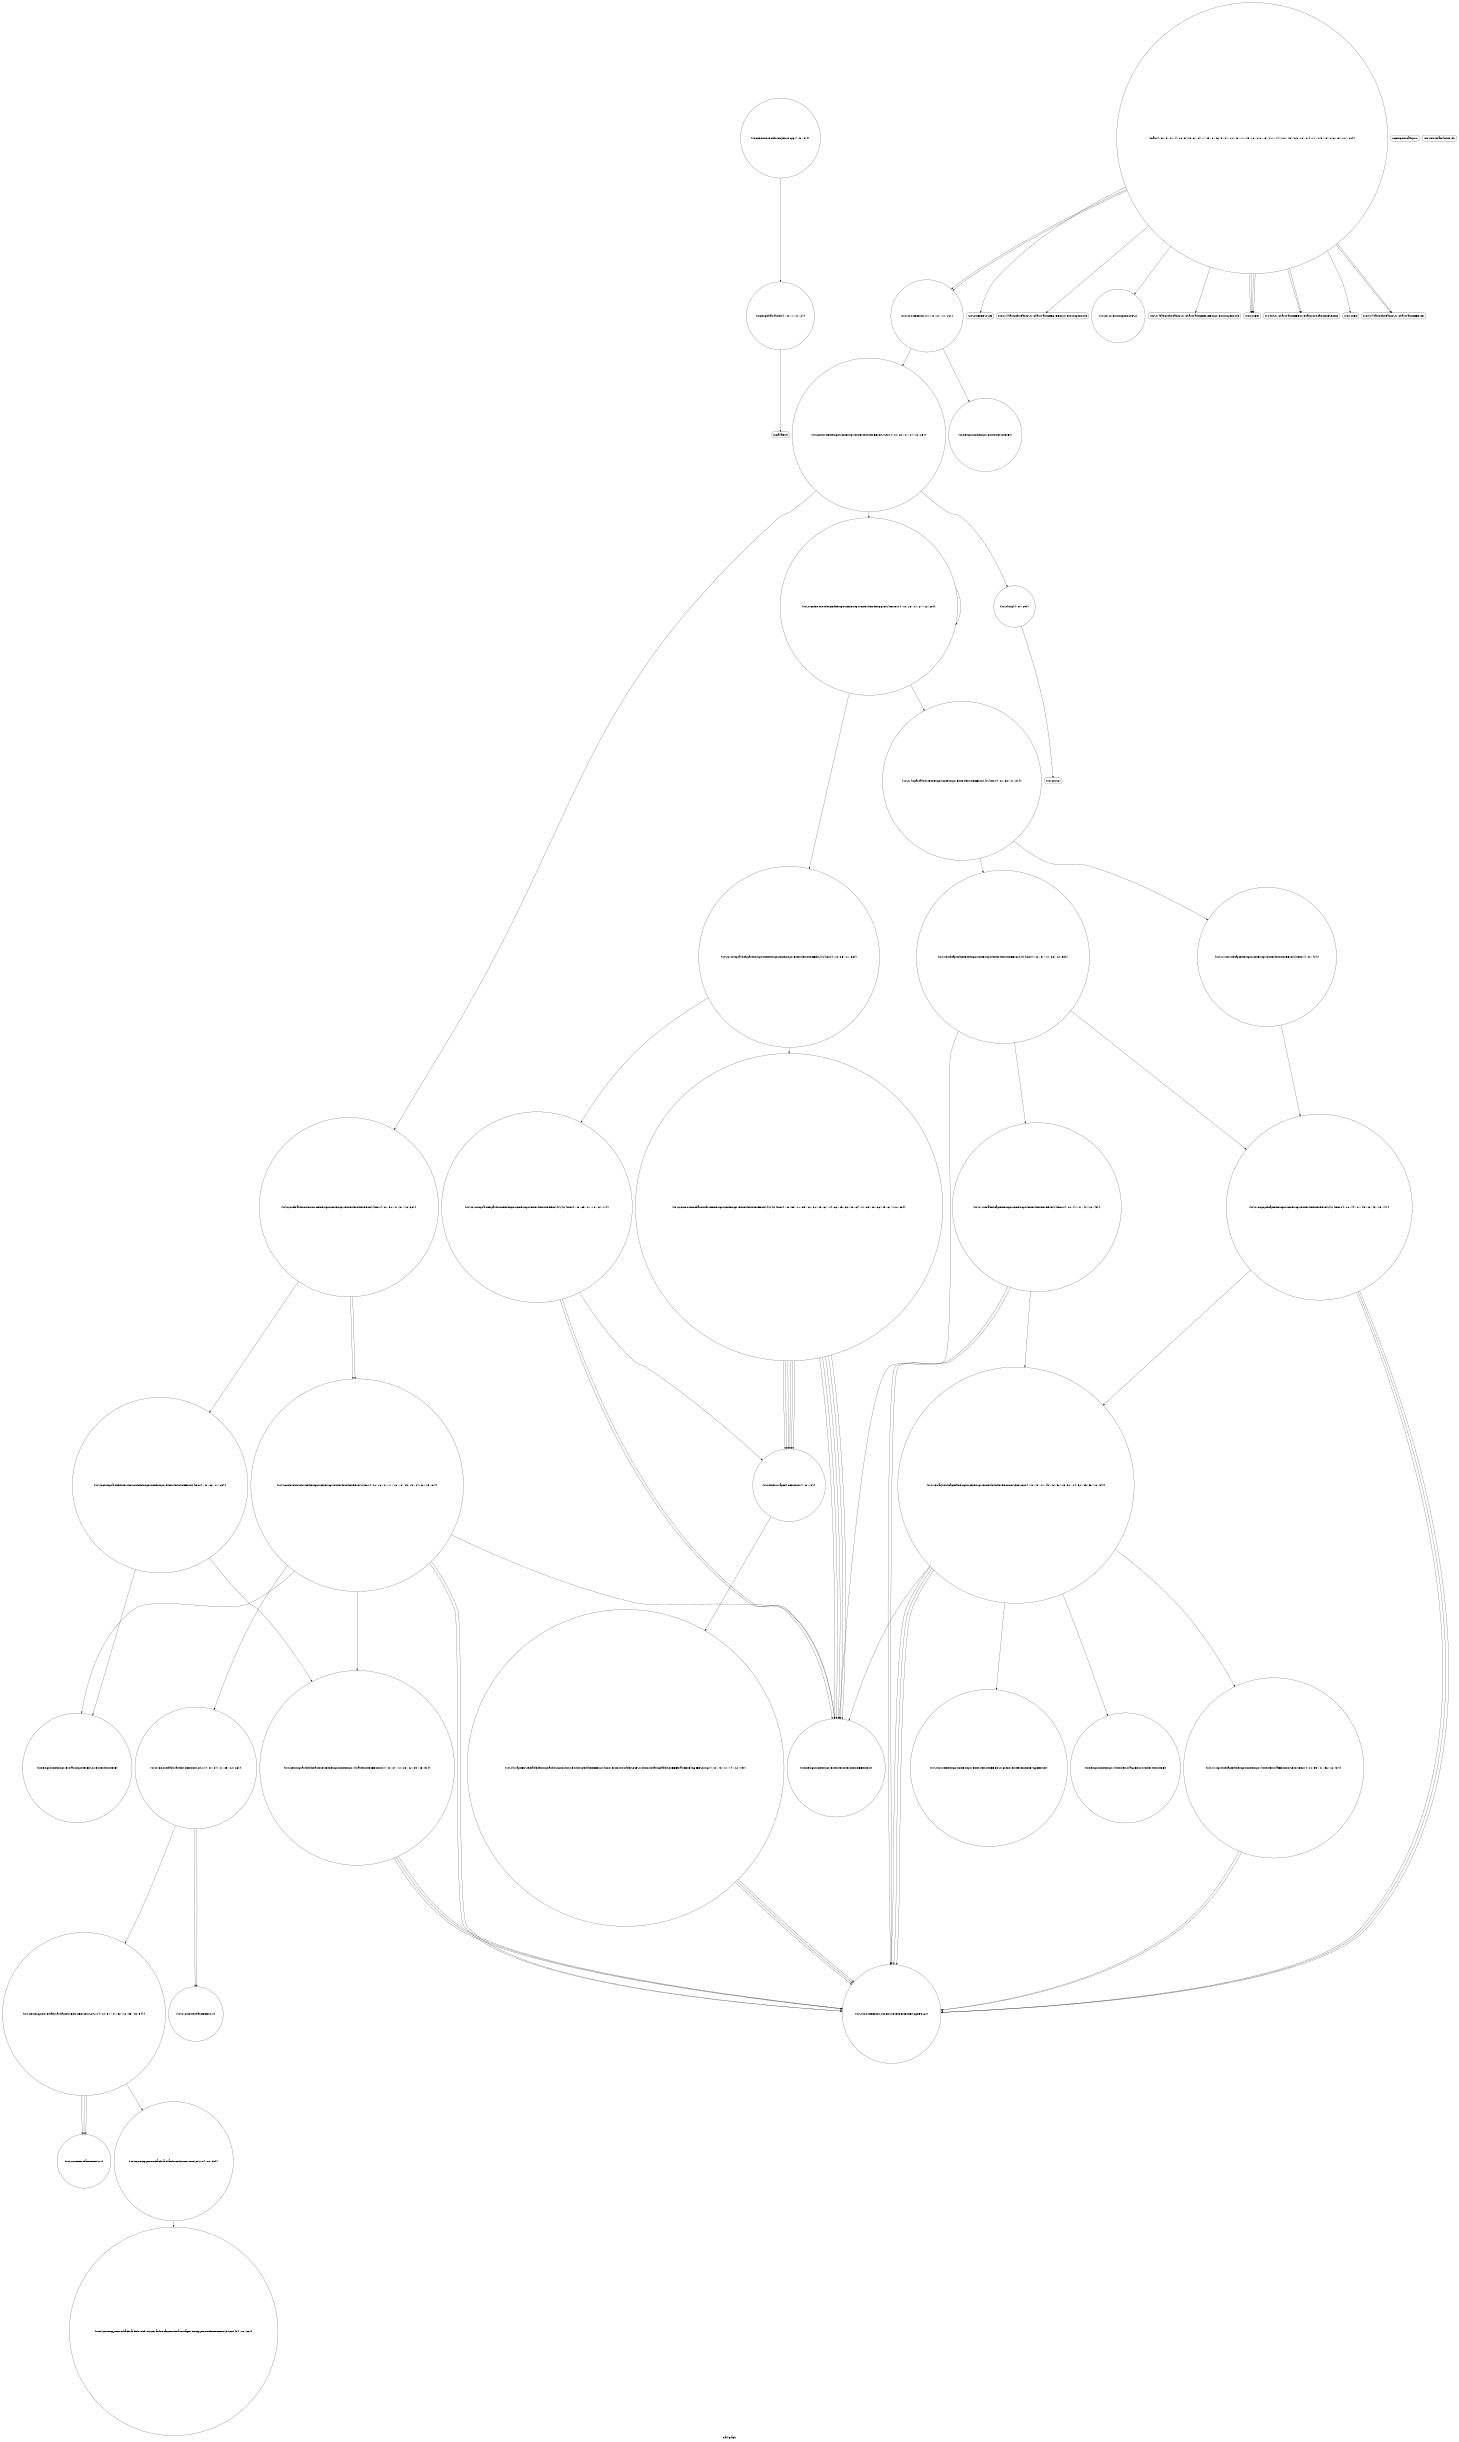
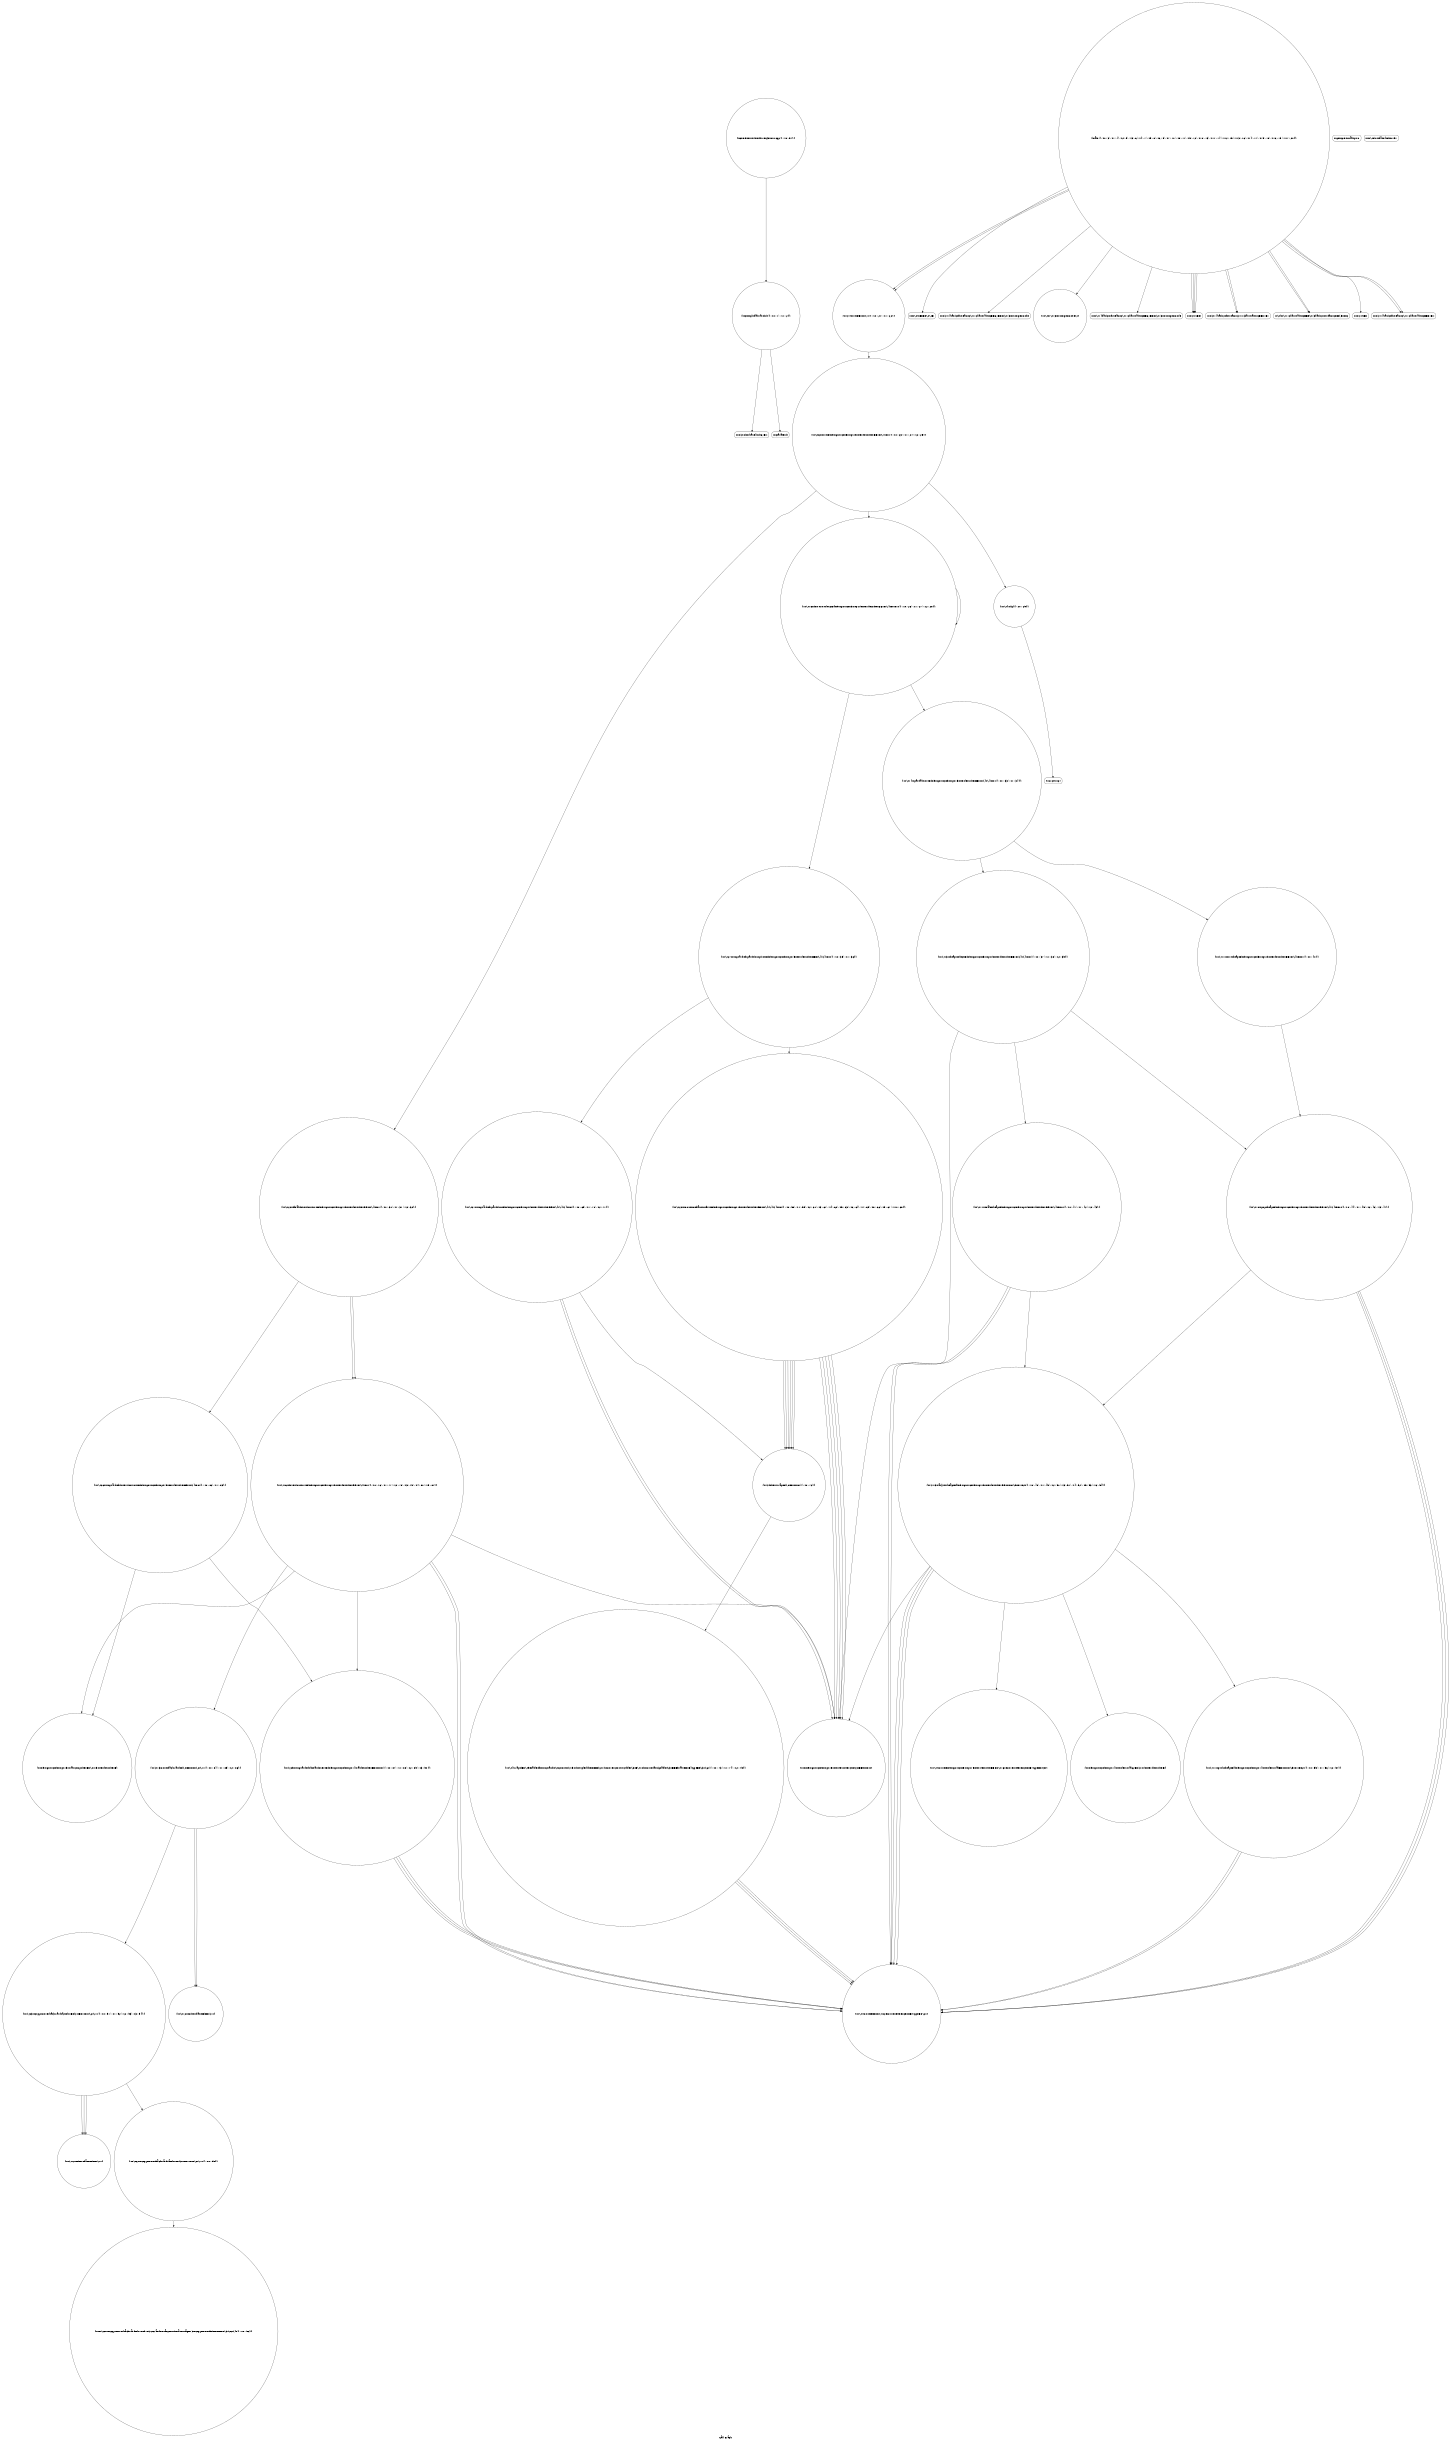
node "_ZNSt14basic_ofstreamIcSt11char_traitsIcEED1Ev": added
node "_ZNSt8ios_base4InitC1Ev": added
node "{_ZN9__gnu_cxx5__ops16__iter_less_iterEv}": removed
